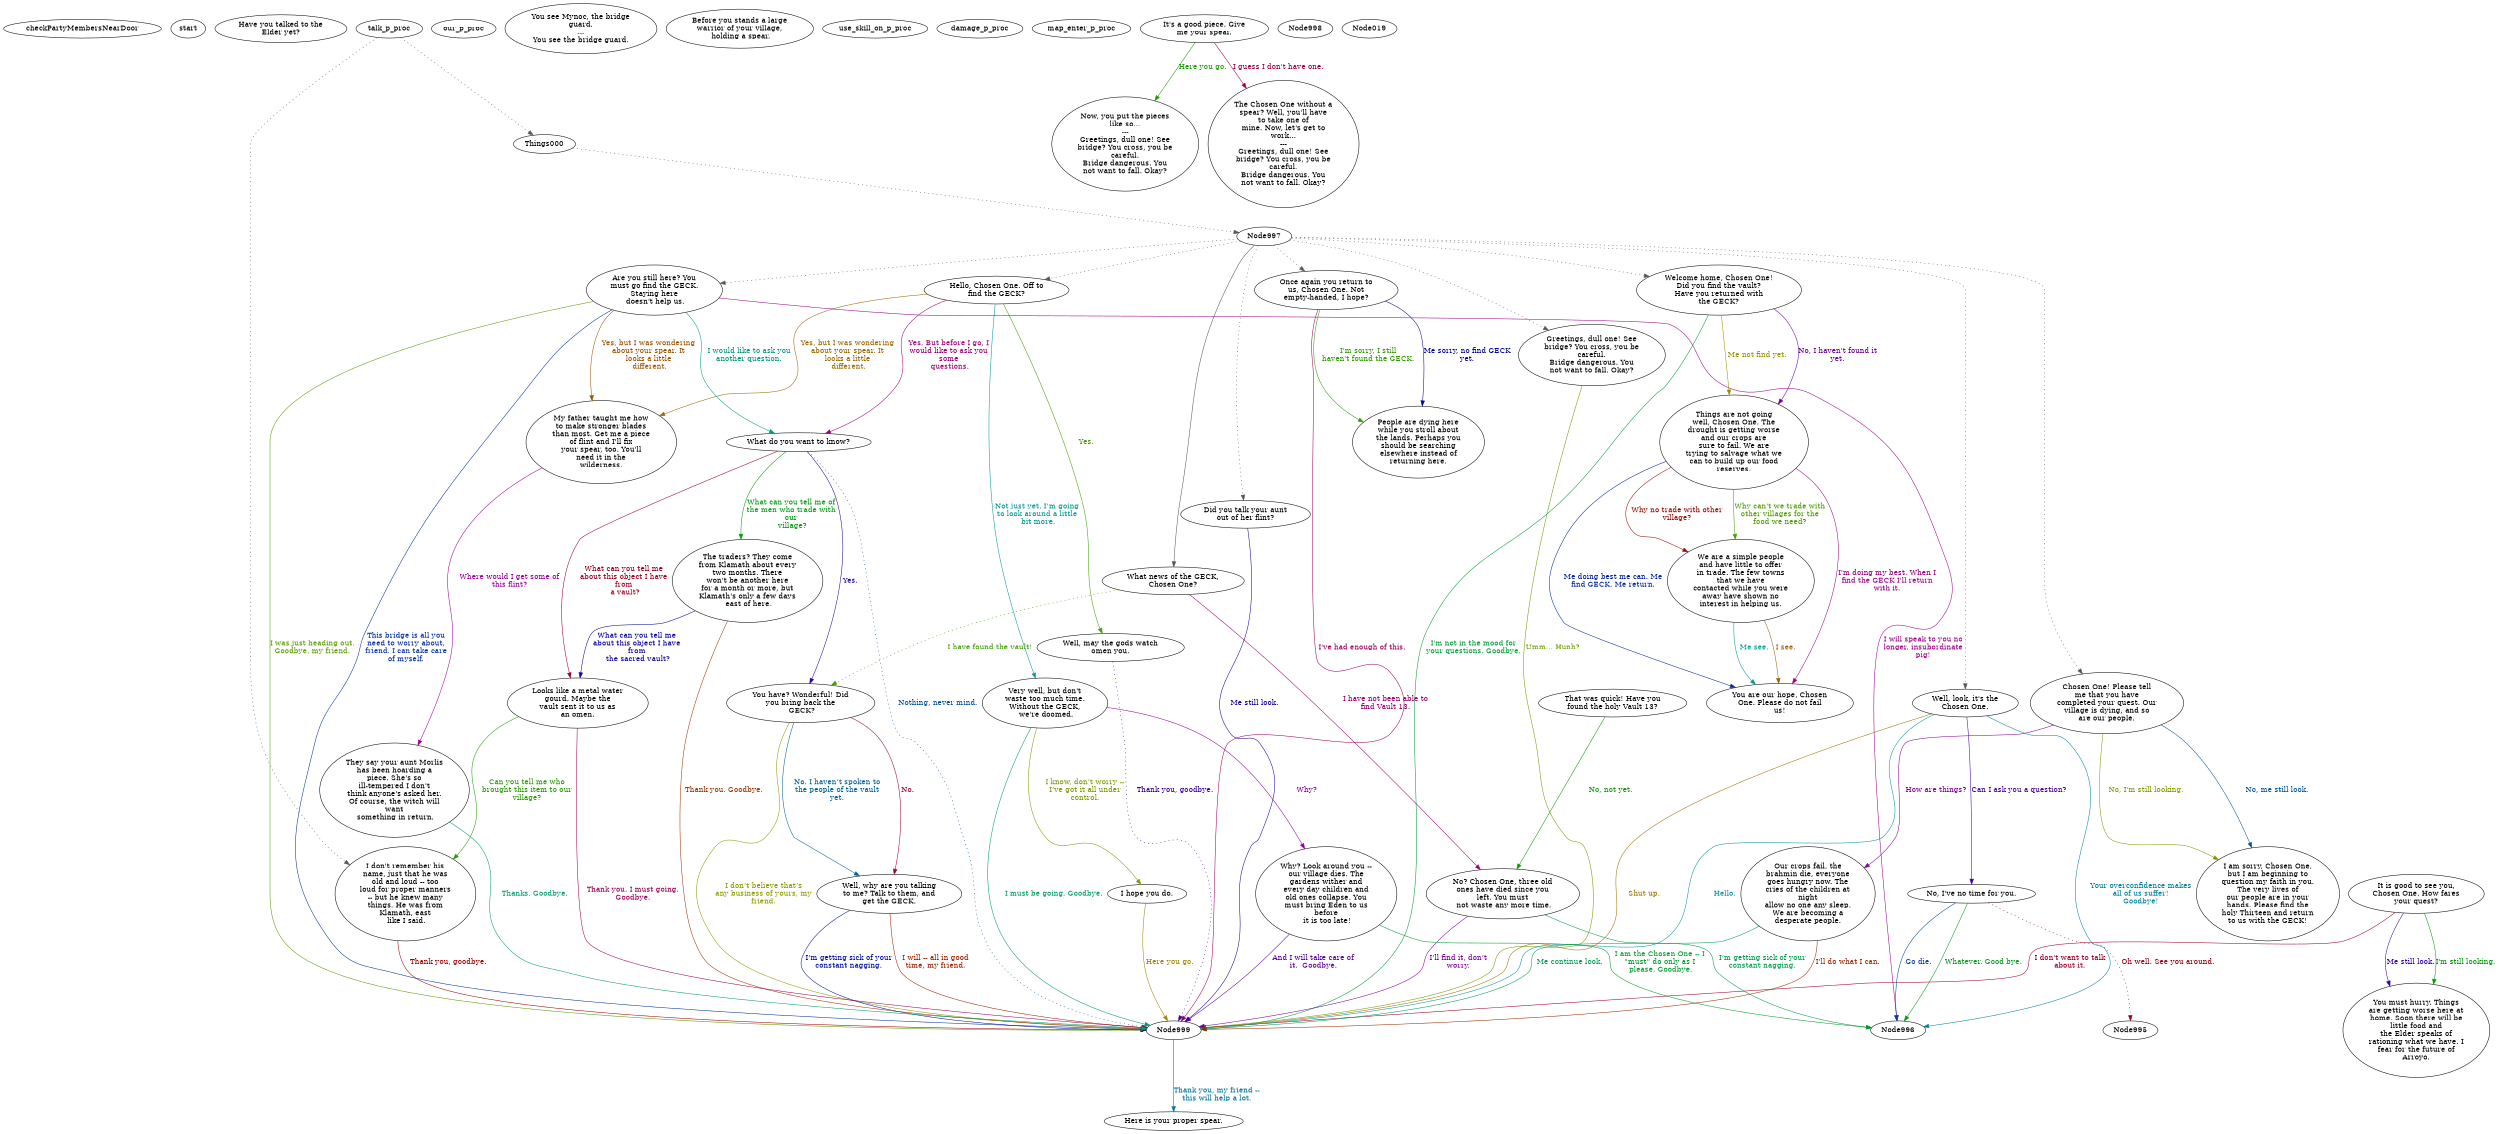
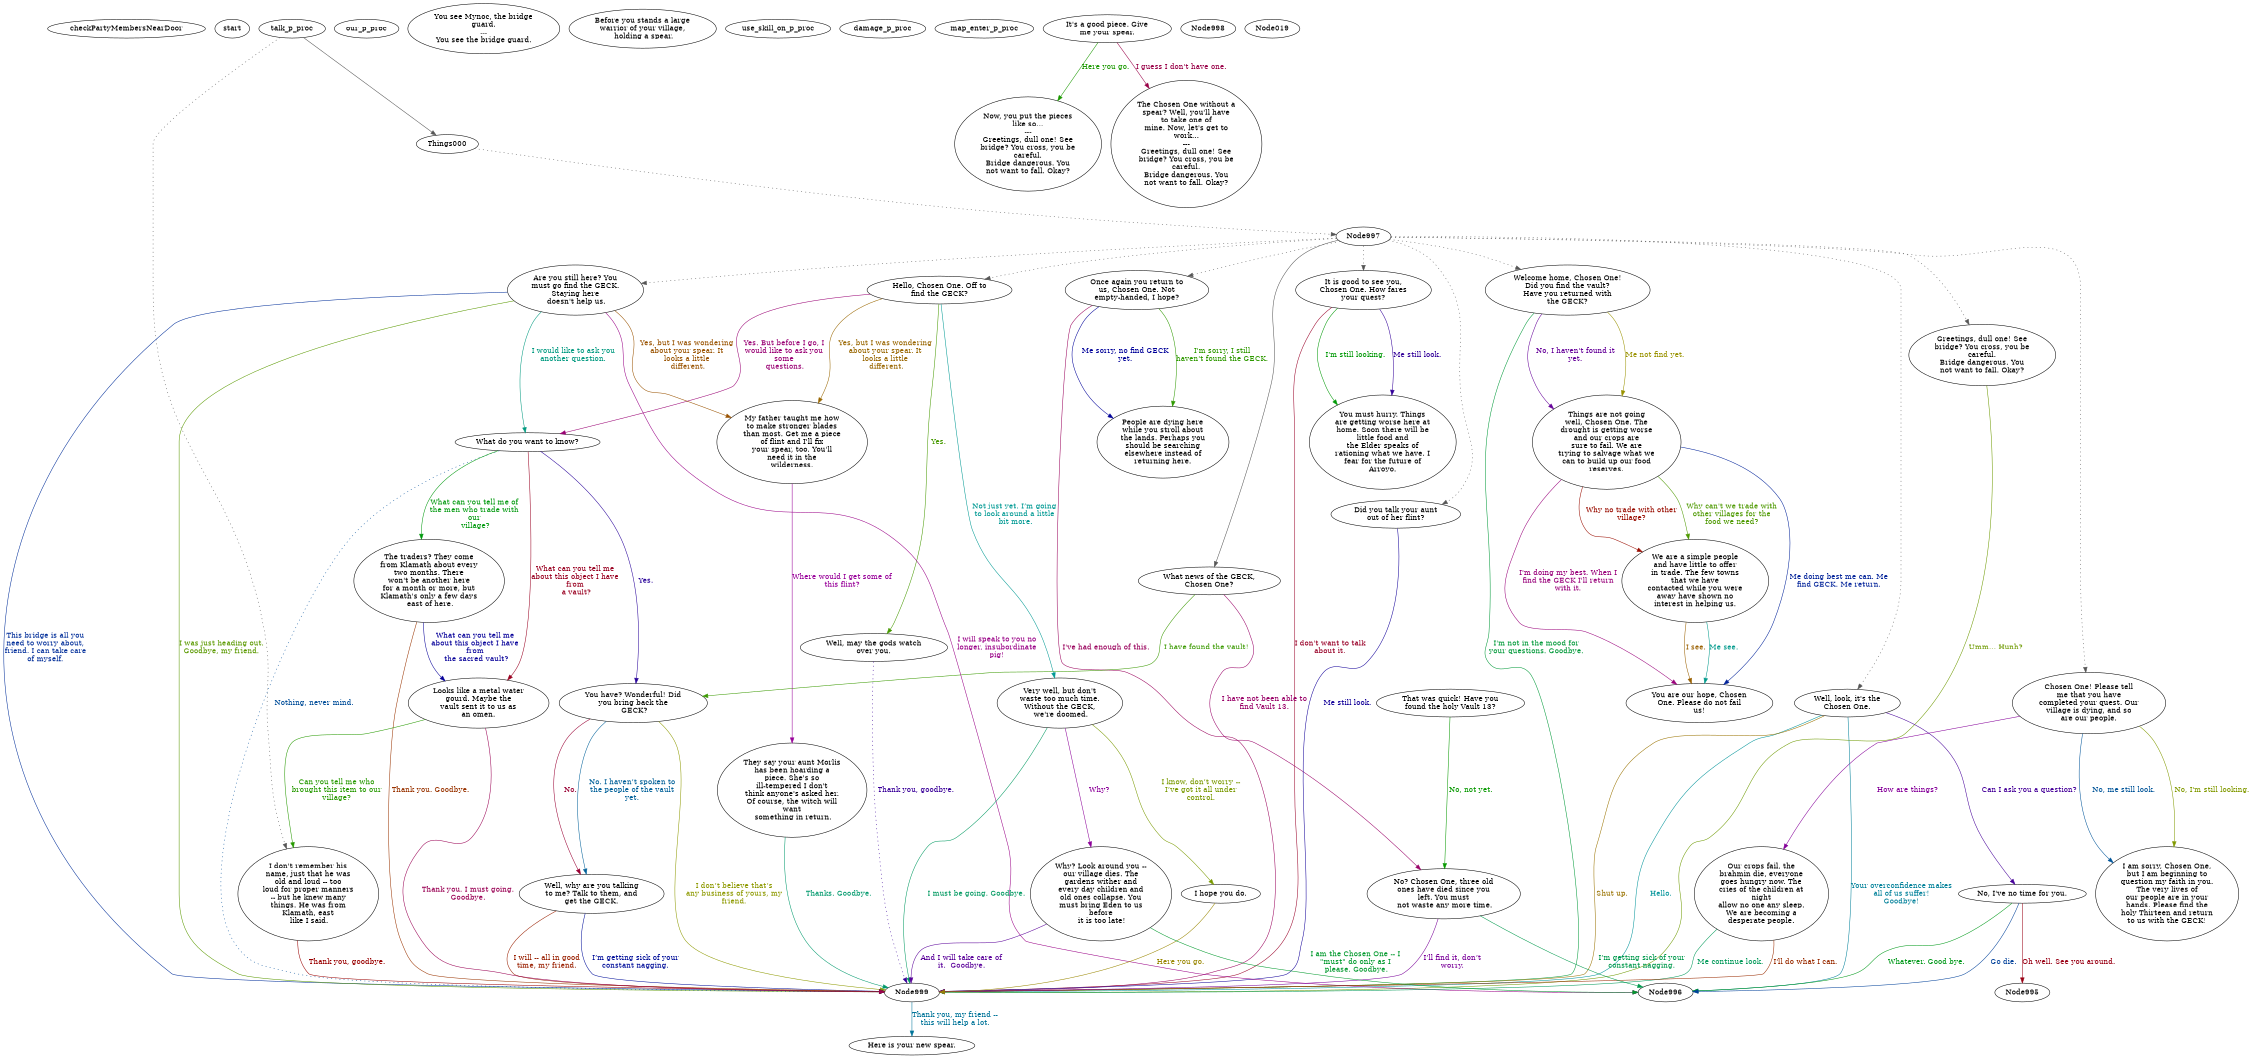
node "Have you talked to the Elder yet?": removed
edge "talk_p_proc" -> "Things000": style dotted -> solid
edge "Node997" -> "It is good to see you, Chosen One. How fares your quest?": added
edge "What news of the GECK, Chosen One?" -> "You have? Wonderful! Did you bring back the GECK?": style dotted -> solid
node "Well, may the gods watch omen you.": label "Well, may the gods watch omen you." -> "Well, may the gods watch over you."
edge "No, I've no time for you." -> "Node995": style dotted -> solid
node "Here is your proper spear.": label "Here is your proper spear." -> "Here is your new spear."
